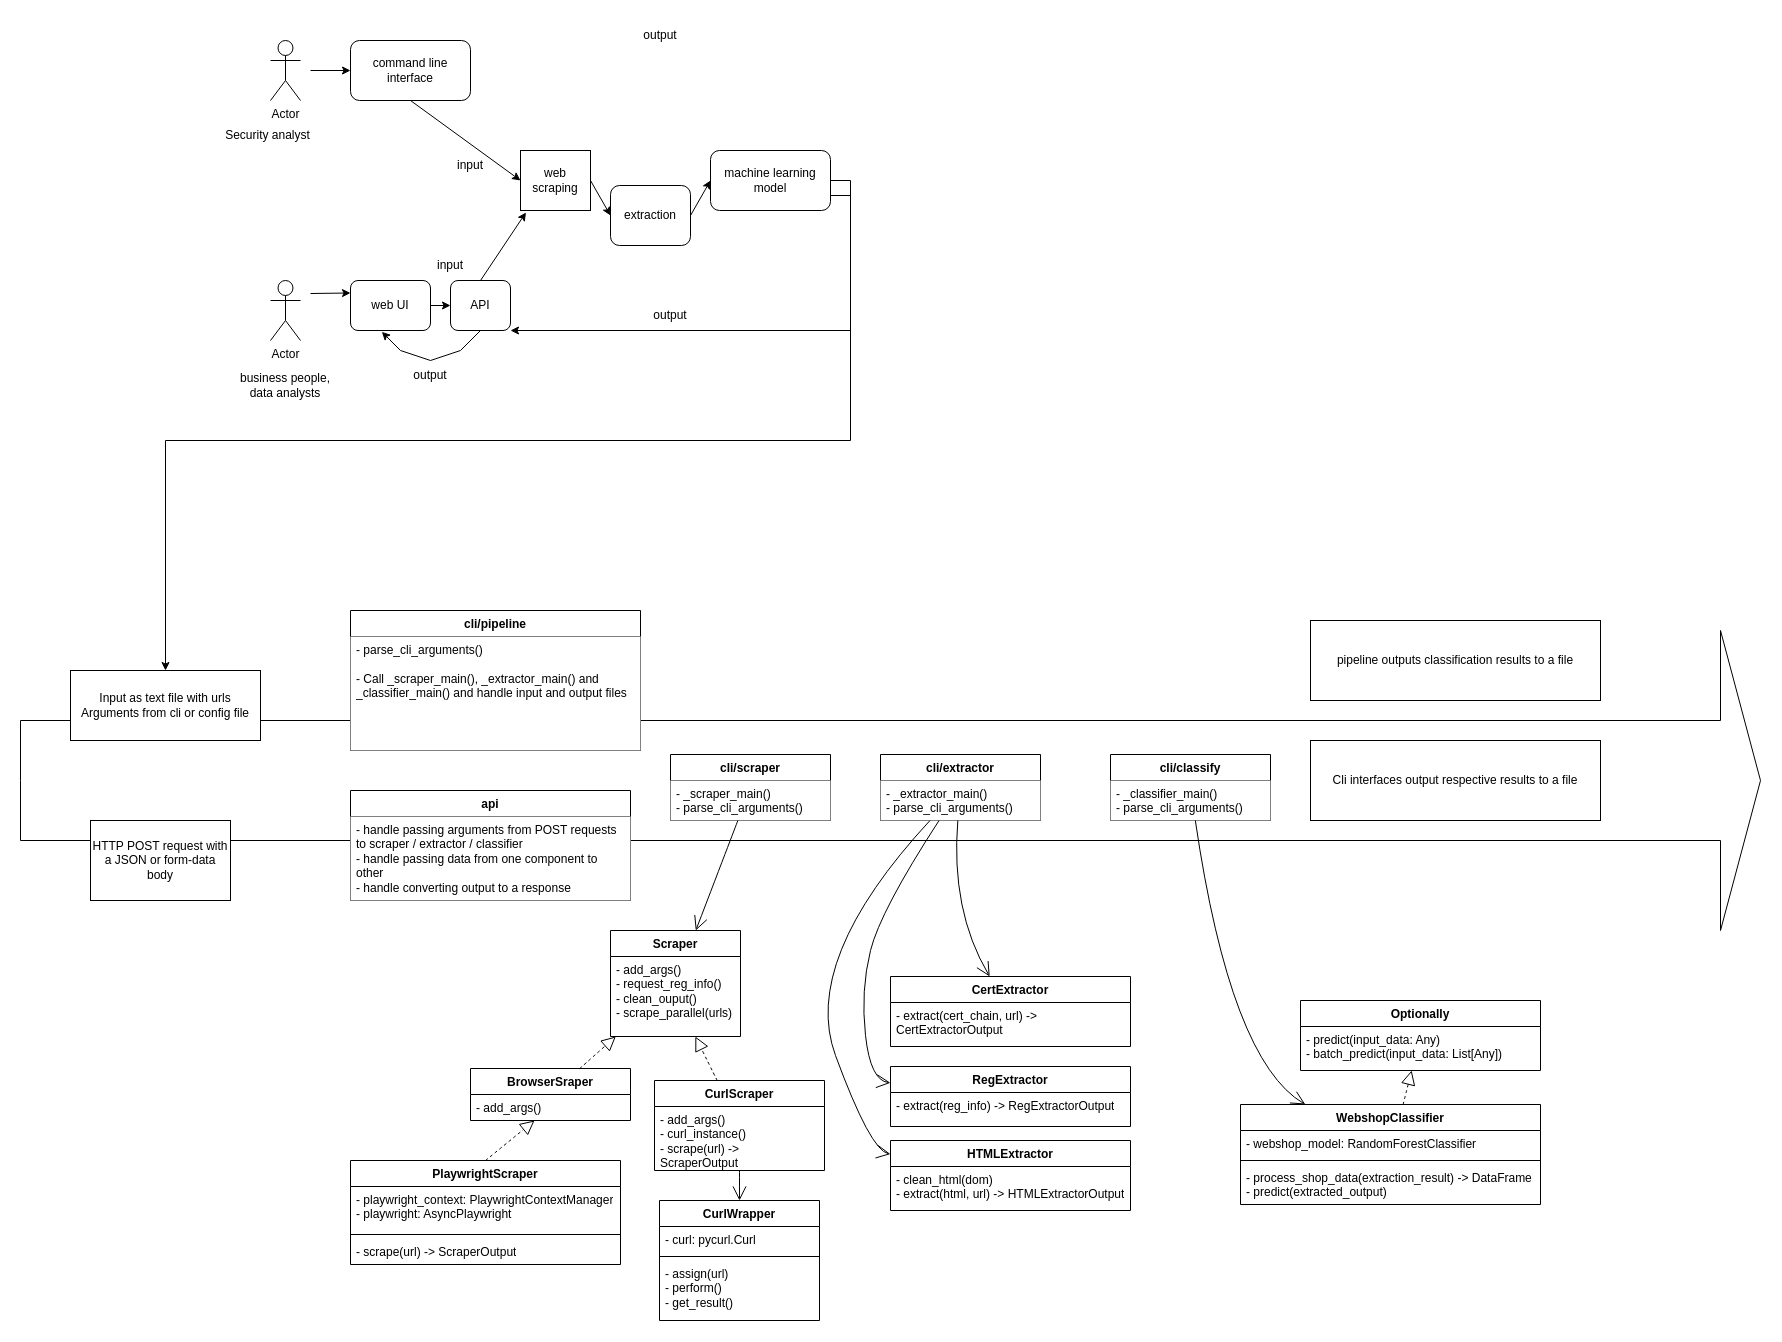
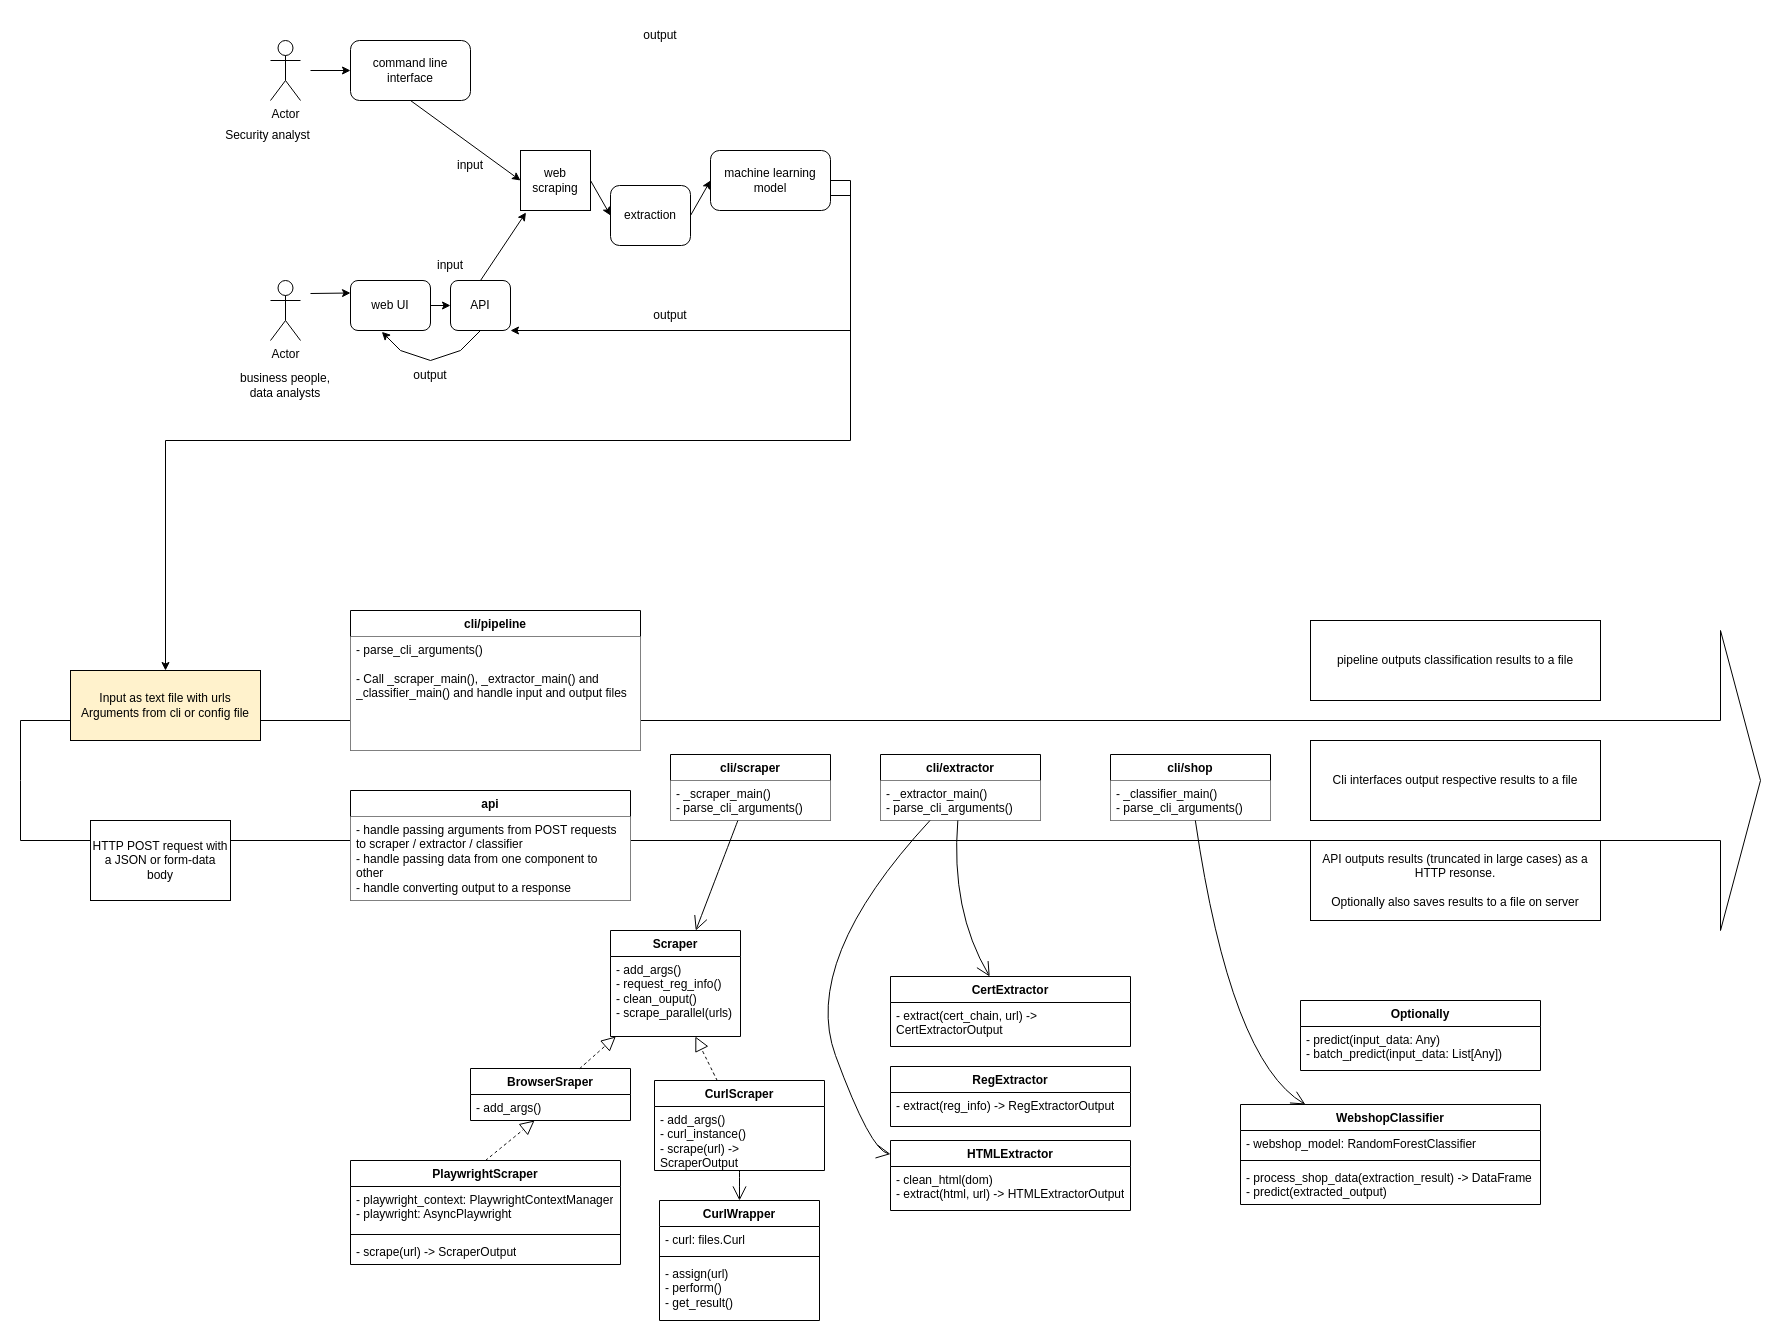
node "Input as text file with urls Arguments from cli or config file": fillcolor #ffffff -> #fff2cc
node "cli/classify": label "cli/classify" -> "cli/shop"
node "API outputs results (truncated in large cases) as a HTTP resonse. Optionally also saves results to a file on server": added
edge "cli/extractor" -> "RegExtractor": removed
edge "WebshopClassifier" -> "Optionally": removed
node "- curl: pycurl.Curl": label "- curl: pycurl.Curl" -> "- curl: files.Curl"
